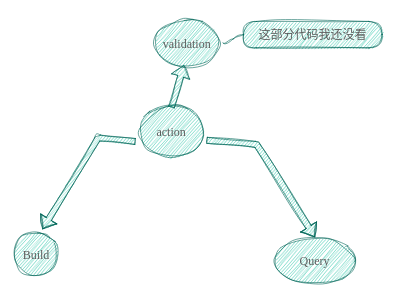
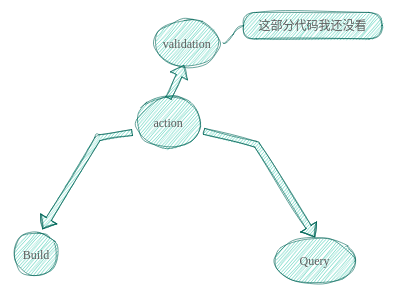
node "这部分代码我还没看": moved (313, 35) -> (313, 26)
node "action": moved (171, 131) -> (168, 122)
